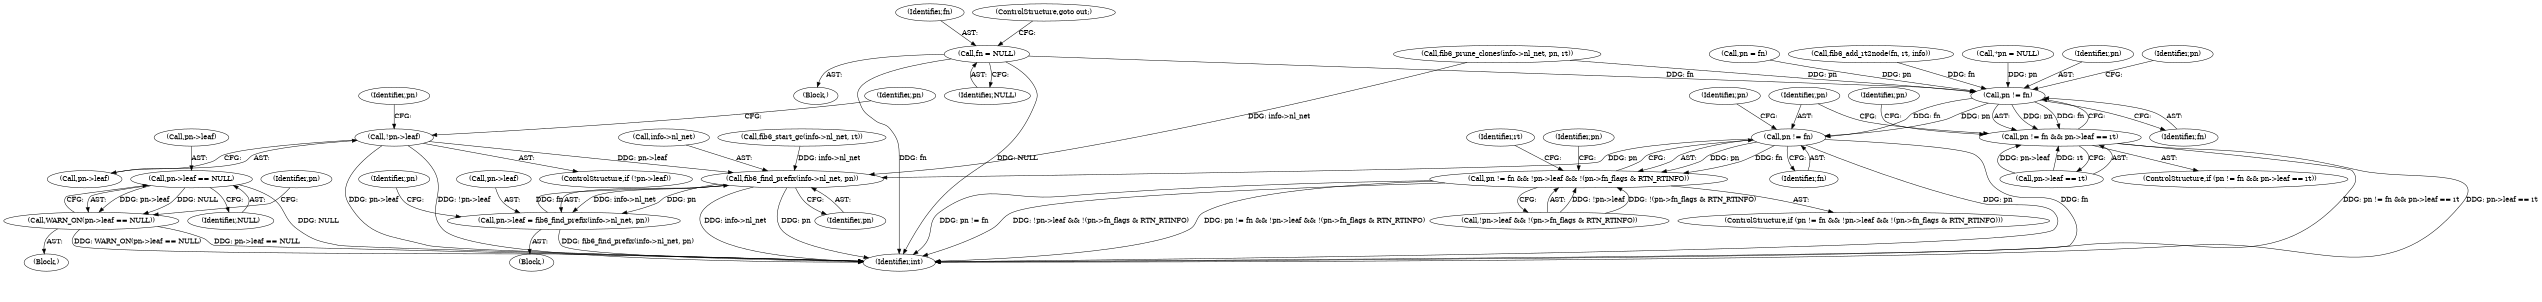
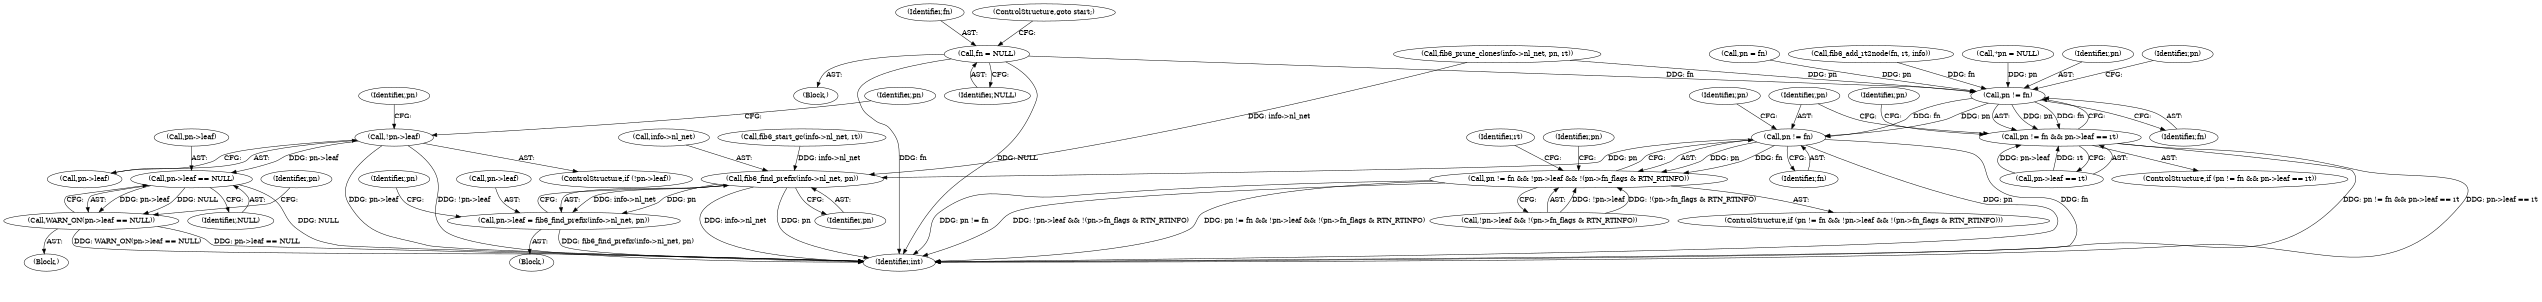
node "(ControlStructure,goto out;)": label "(ControlStructure,goto out;)" -> "(ControlStructure,goto start;)"
edge "(Call,!pn->leaf)" -> "(Call,fib6_find_prefix(info->nl_net, pn))": now "(Call,!pn->leaf)" -> "(Call,pn->leaf == NULL)"
edge "(Call,pn->leaf = fib6_find_prefix(info->nl_net, pn))" -> "(Call,fib6_find_prefix(info->nl_net, pn))": label "DDG: fn" -> "CFG: "
